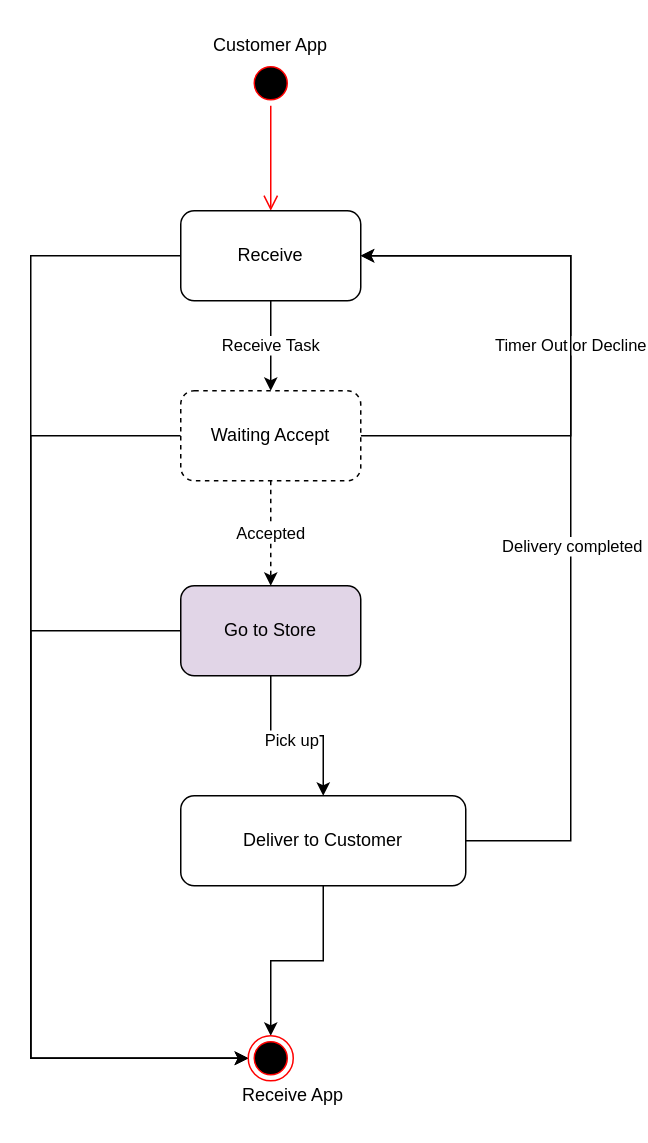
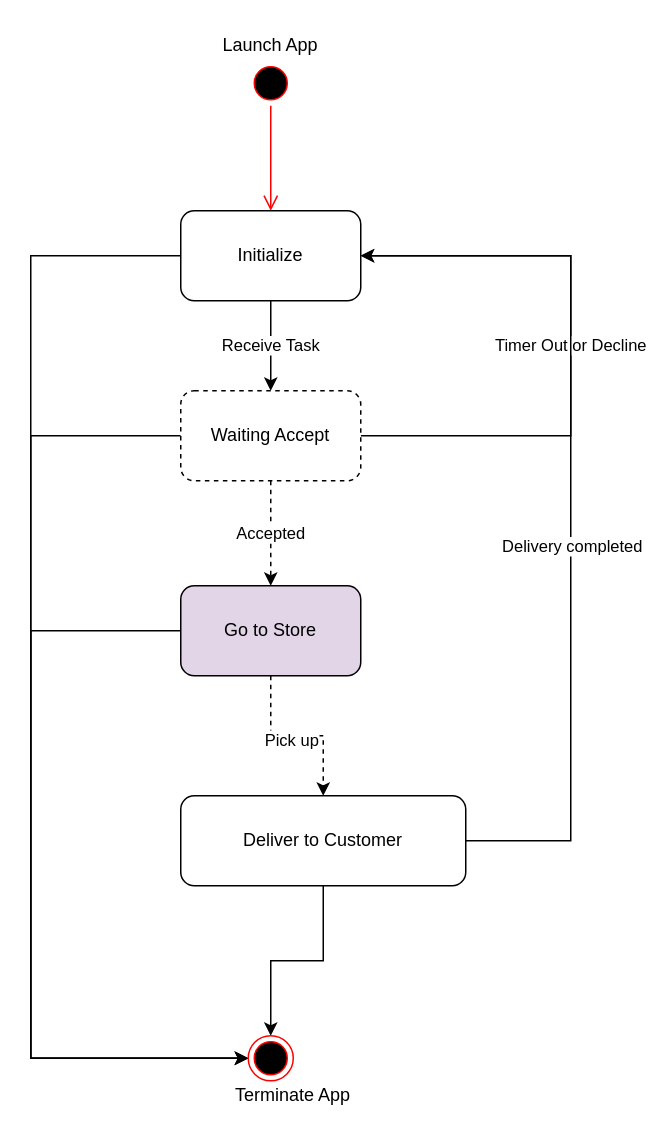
node "Customer App": label "Customer App" -> "Launch App"
node "Receive": label "Receive" -> "Initialize"
edge "Go to Store" -> "Deliver to Customer": style solid -> dashed
node "Receive App": label "Receive App" -> "Terminate App"
